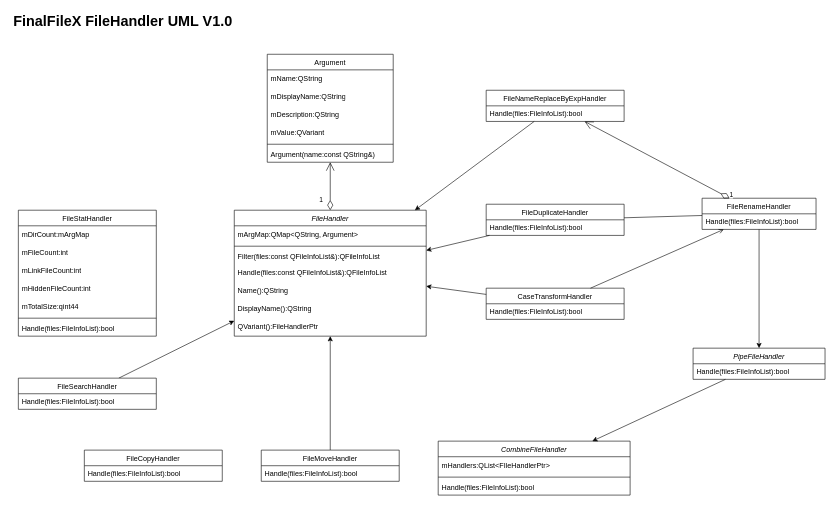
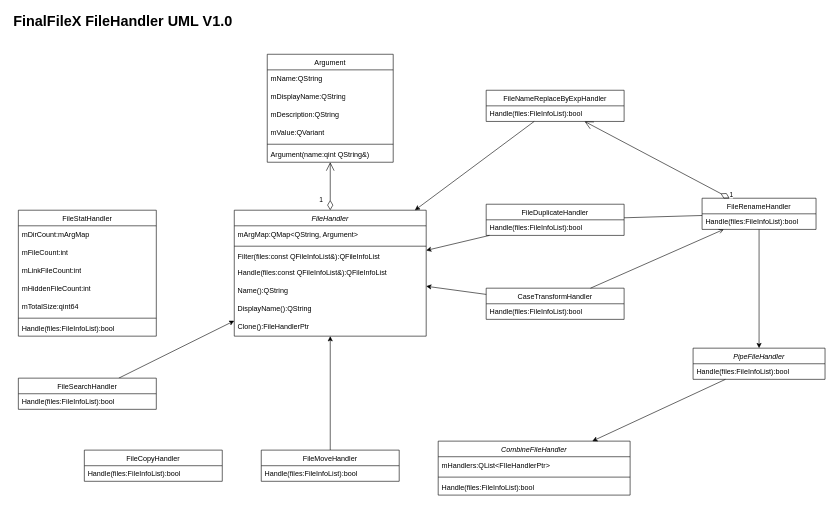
node "Argument(name:const QString&)": label "Argument(name:const QString&)" -> "Argument(name:qint QString&)"
node "mTotalSize:qint44": label "mTotalSize:qint44" -> "mTotalSize:qint64"
node "QVariant():FileHandlerPtr": label "QVariant():FileHandlerPtr" -> "Clone():FileHandlerPtr"
